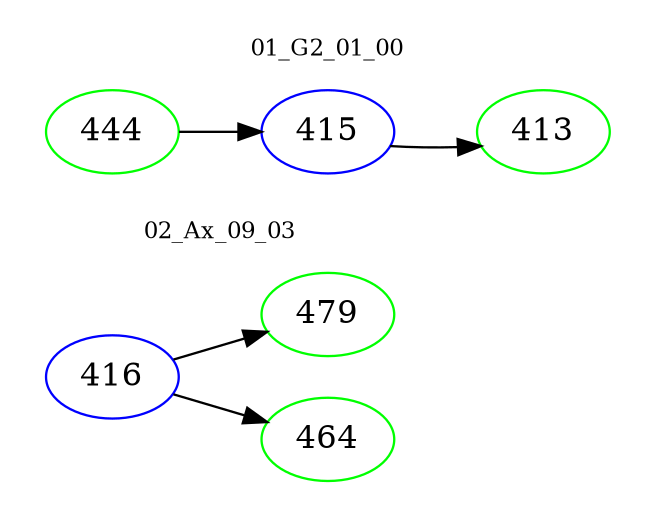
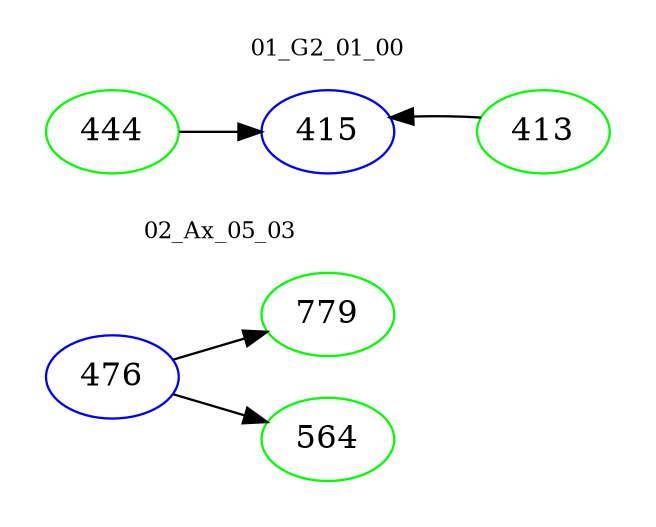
edge "415" -> "413": reversed
cluster "02_Ax_09_03": label "02_Ax_09_03" -> "02_Ax_05_03"
node "479": label "479" -> "779"
node "416": label "416" -> "476"
node "464": label "464" -> "564"
